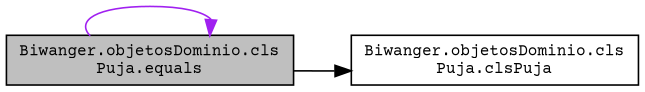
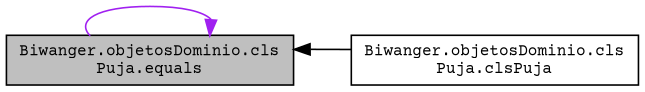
edge "Biwanger.objetosDominio.cls Puja.equals" -> "Biwanger.objetosDominio.cls Puja.clsPuja": reversed
